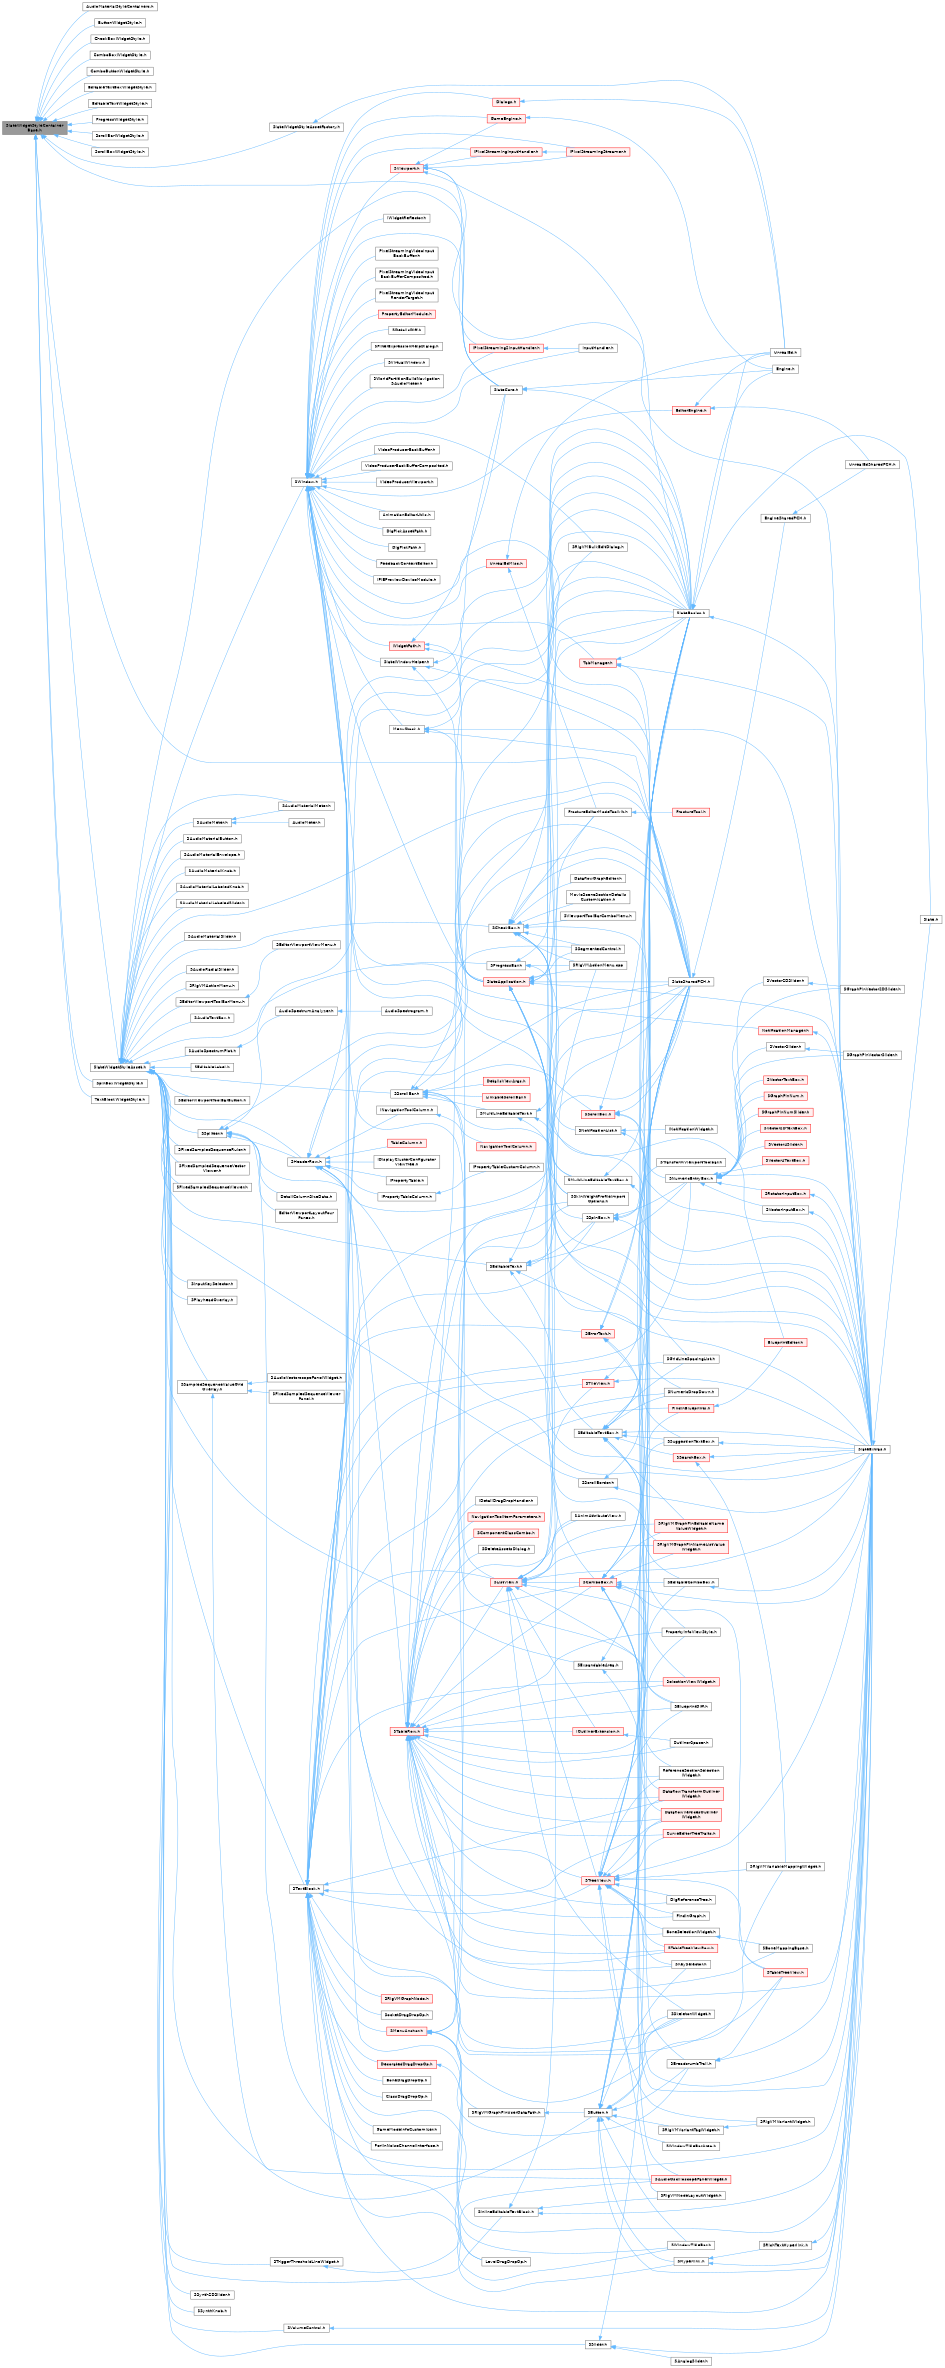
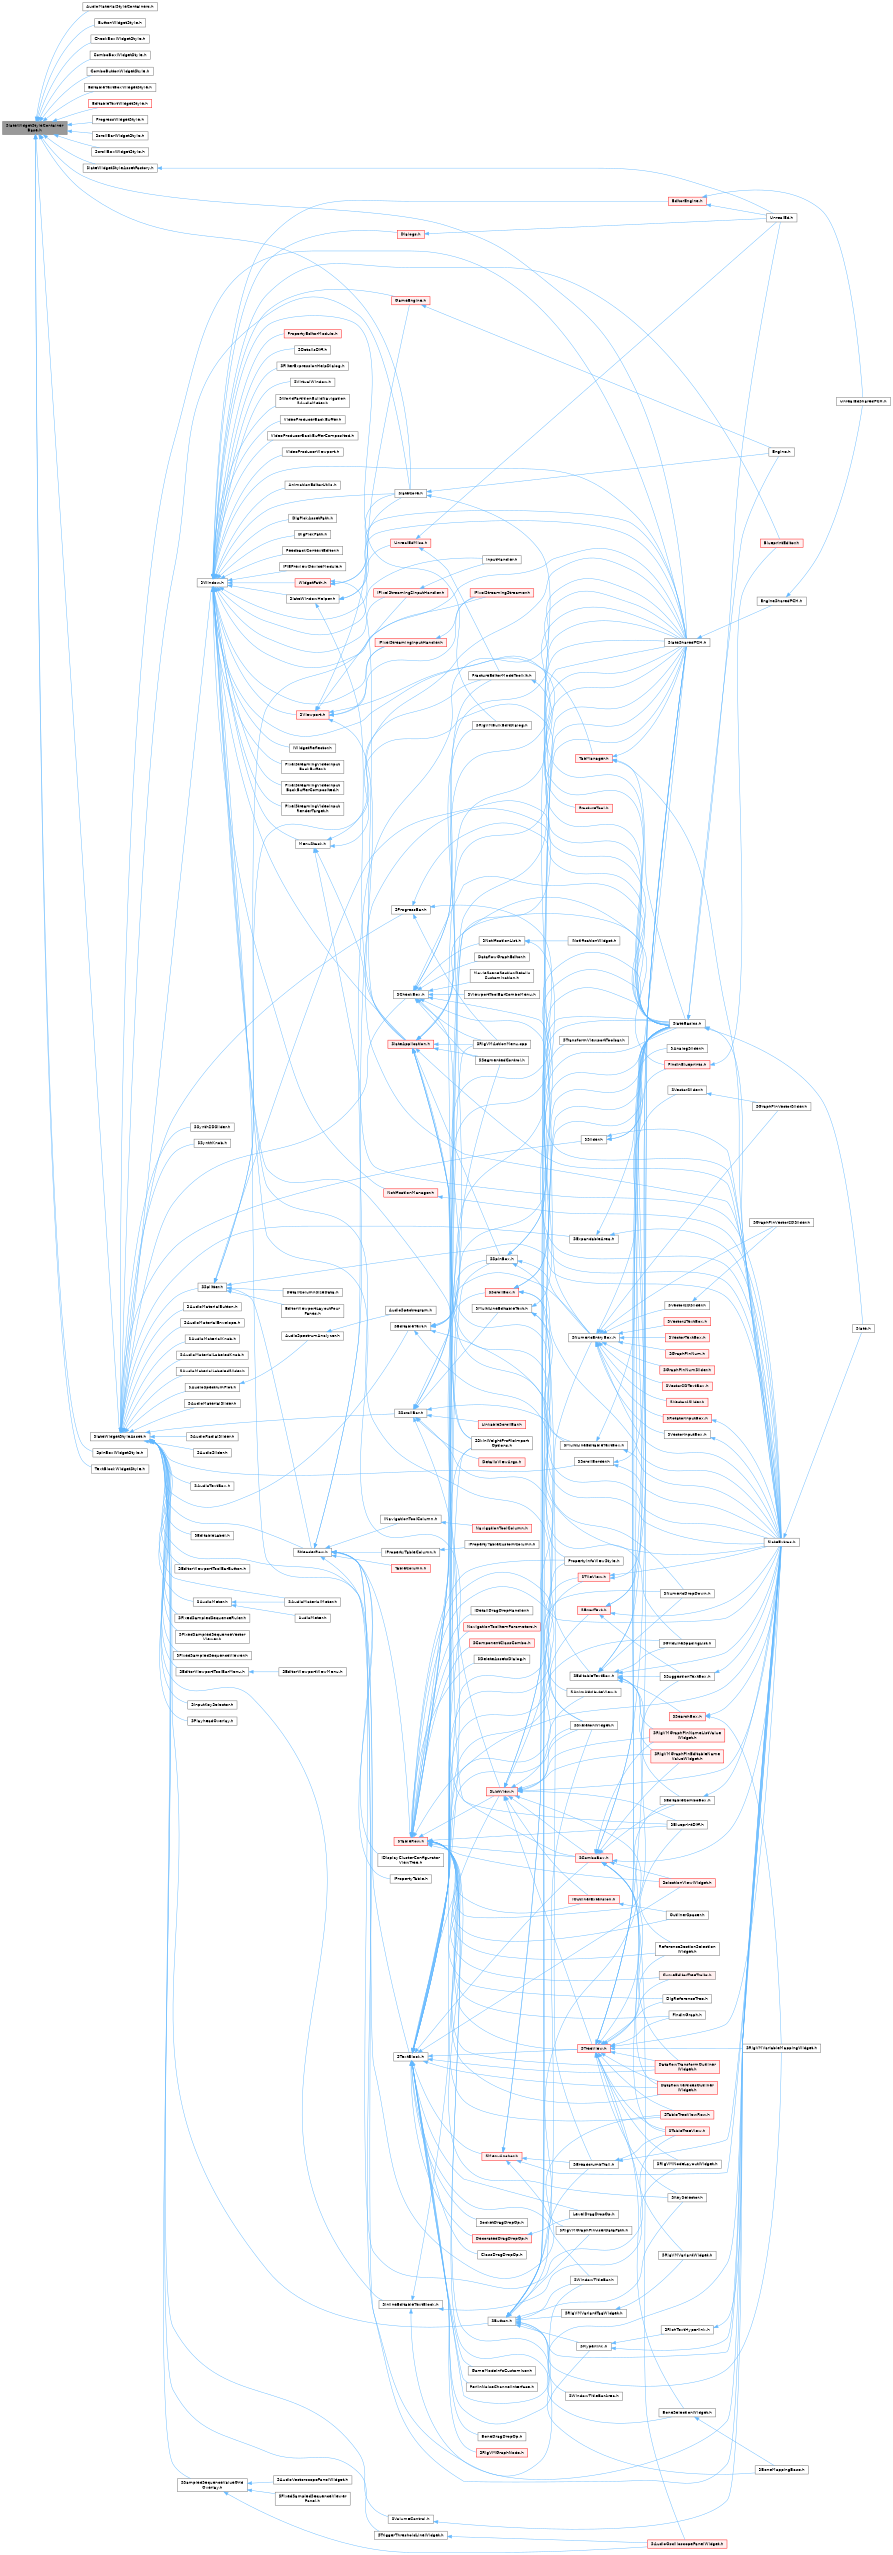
node "EditableTextWidgetStyle.h": color grey40 -> red
node "SRigVMActionMenu.h": label "SRigVMActionMenu.h" -> "SAudioSlider.h"
node "CurveEditorTreeTraits.h": color red -> grey40
edge "SButton.h" -> "SRigVMGraphPinUserDataPath.h": reversed
